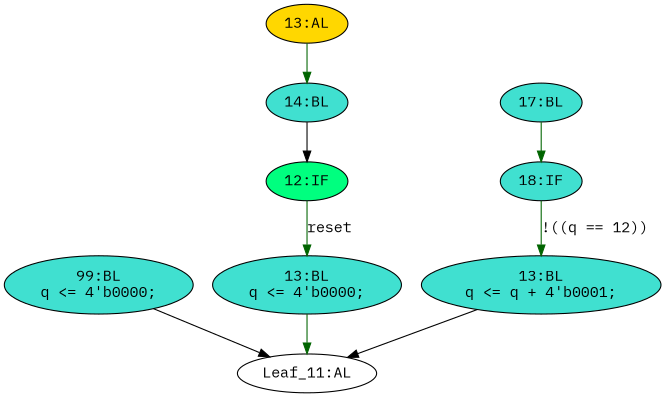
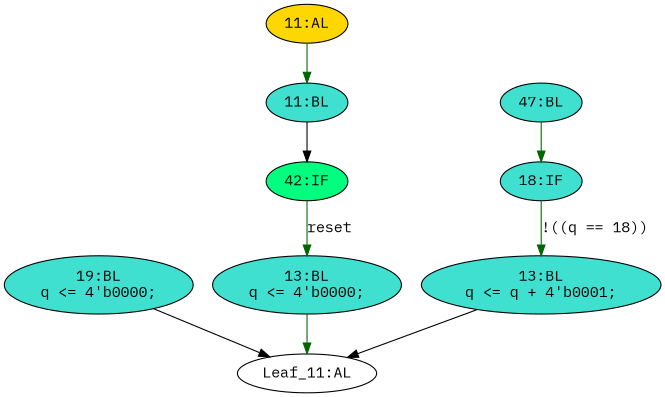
node "13:AL": label "13:AL" -> "11:AL"
node "14:BL": label "14:BL" -> "11:BL"
node "17:BL": label "17:BL" -> "47:BL"
node "12:IF": label "12:IF" -> "42:IF"
edge "18:IF" -> "13:BL q <= q + 4'b0001;": label "!((q == 12))" -> "!((q == 18))"
node "99:BL q <= 4'b0000;": label "99:BL q <= 4'b0000;" -> "19:BL q <= 4'b0000;"
